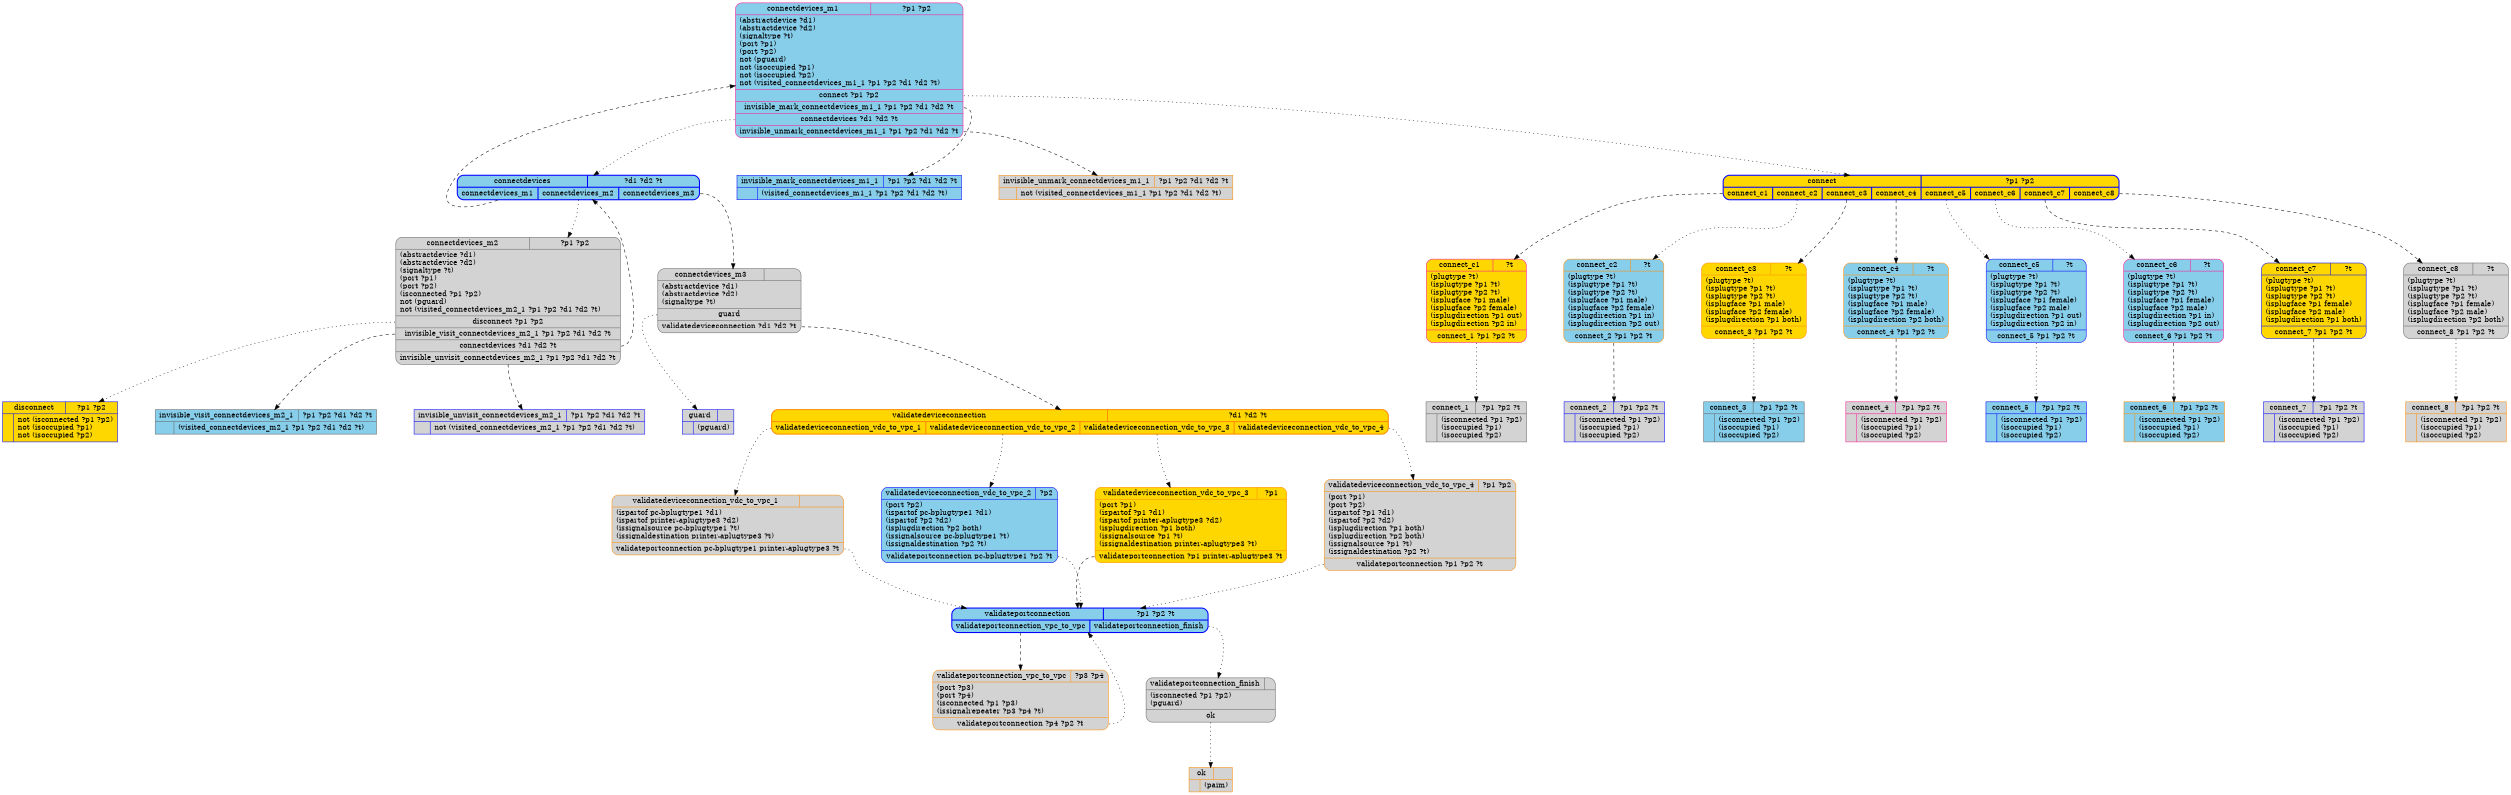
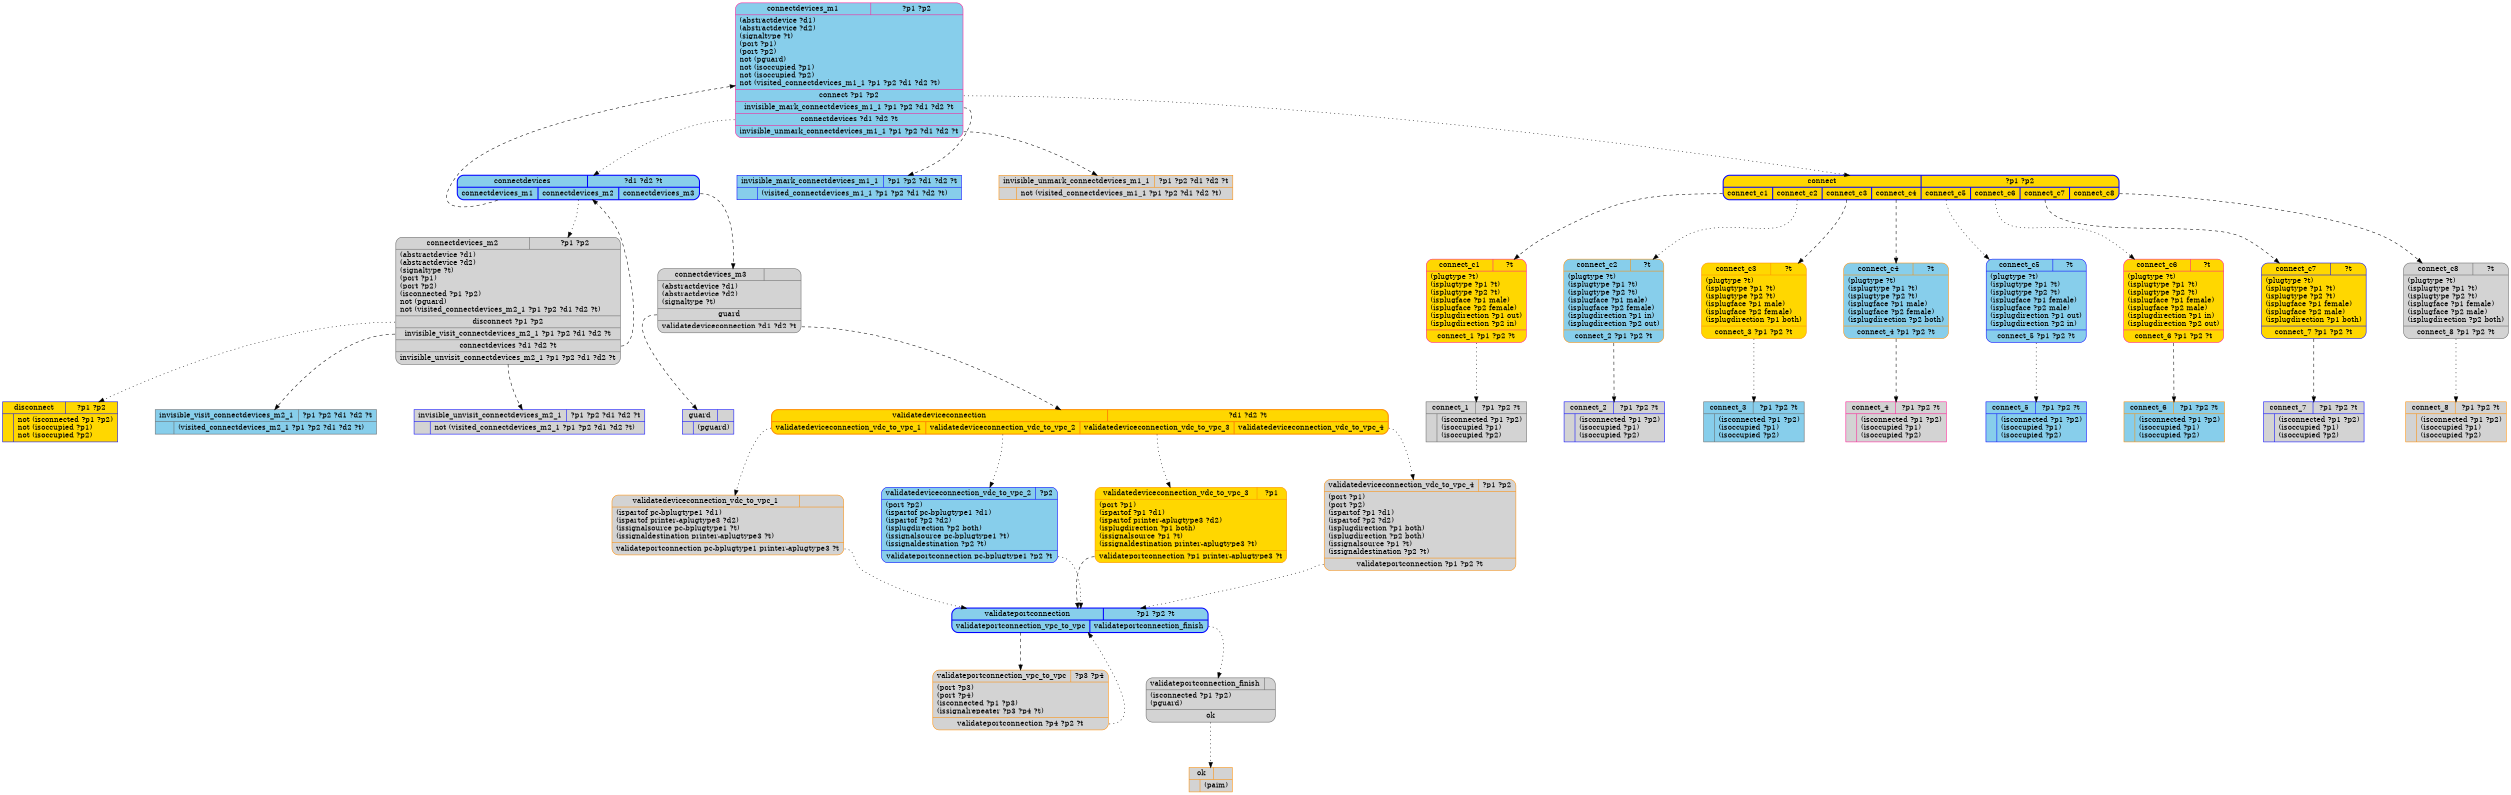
node "connect_c6": fillcolor skyblue -> gold
edge "connectdevices_m3" -> "guard": style dotted -> dashed
